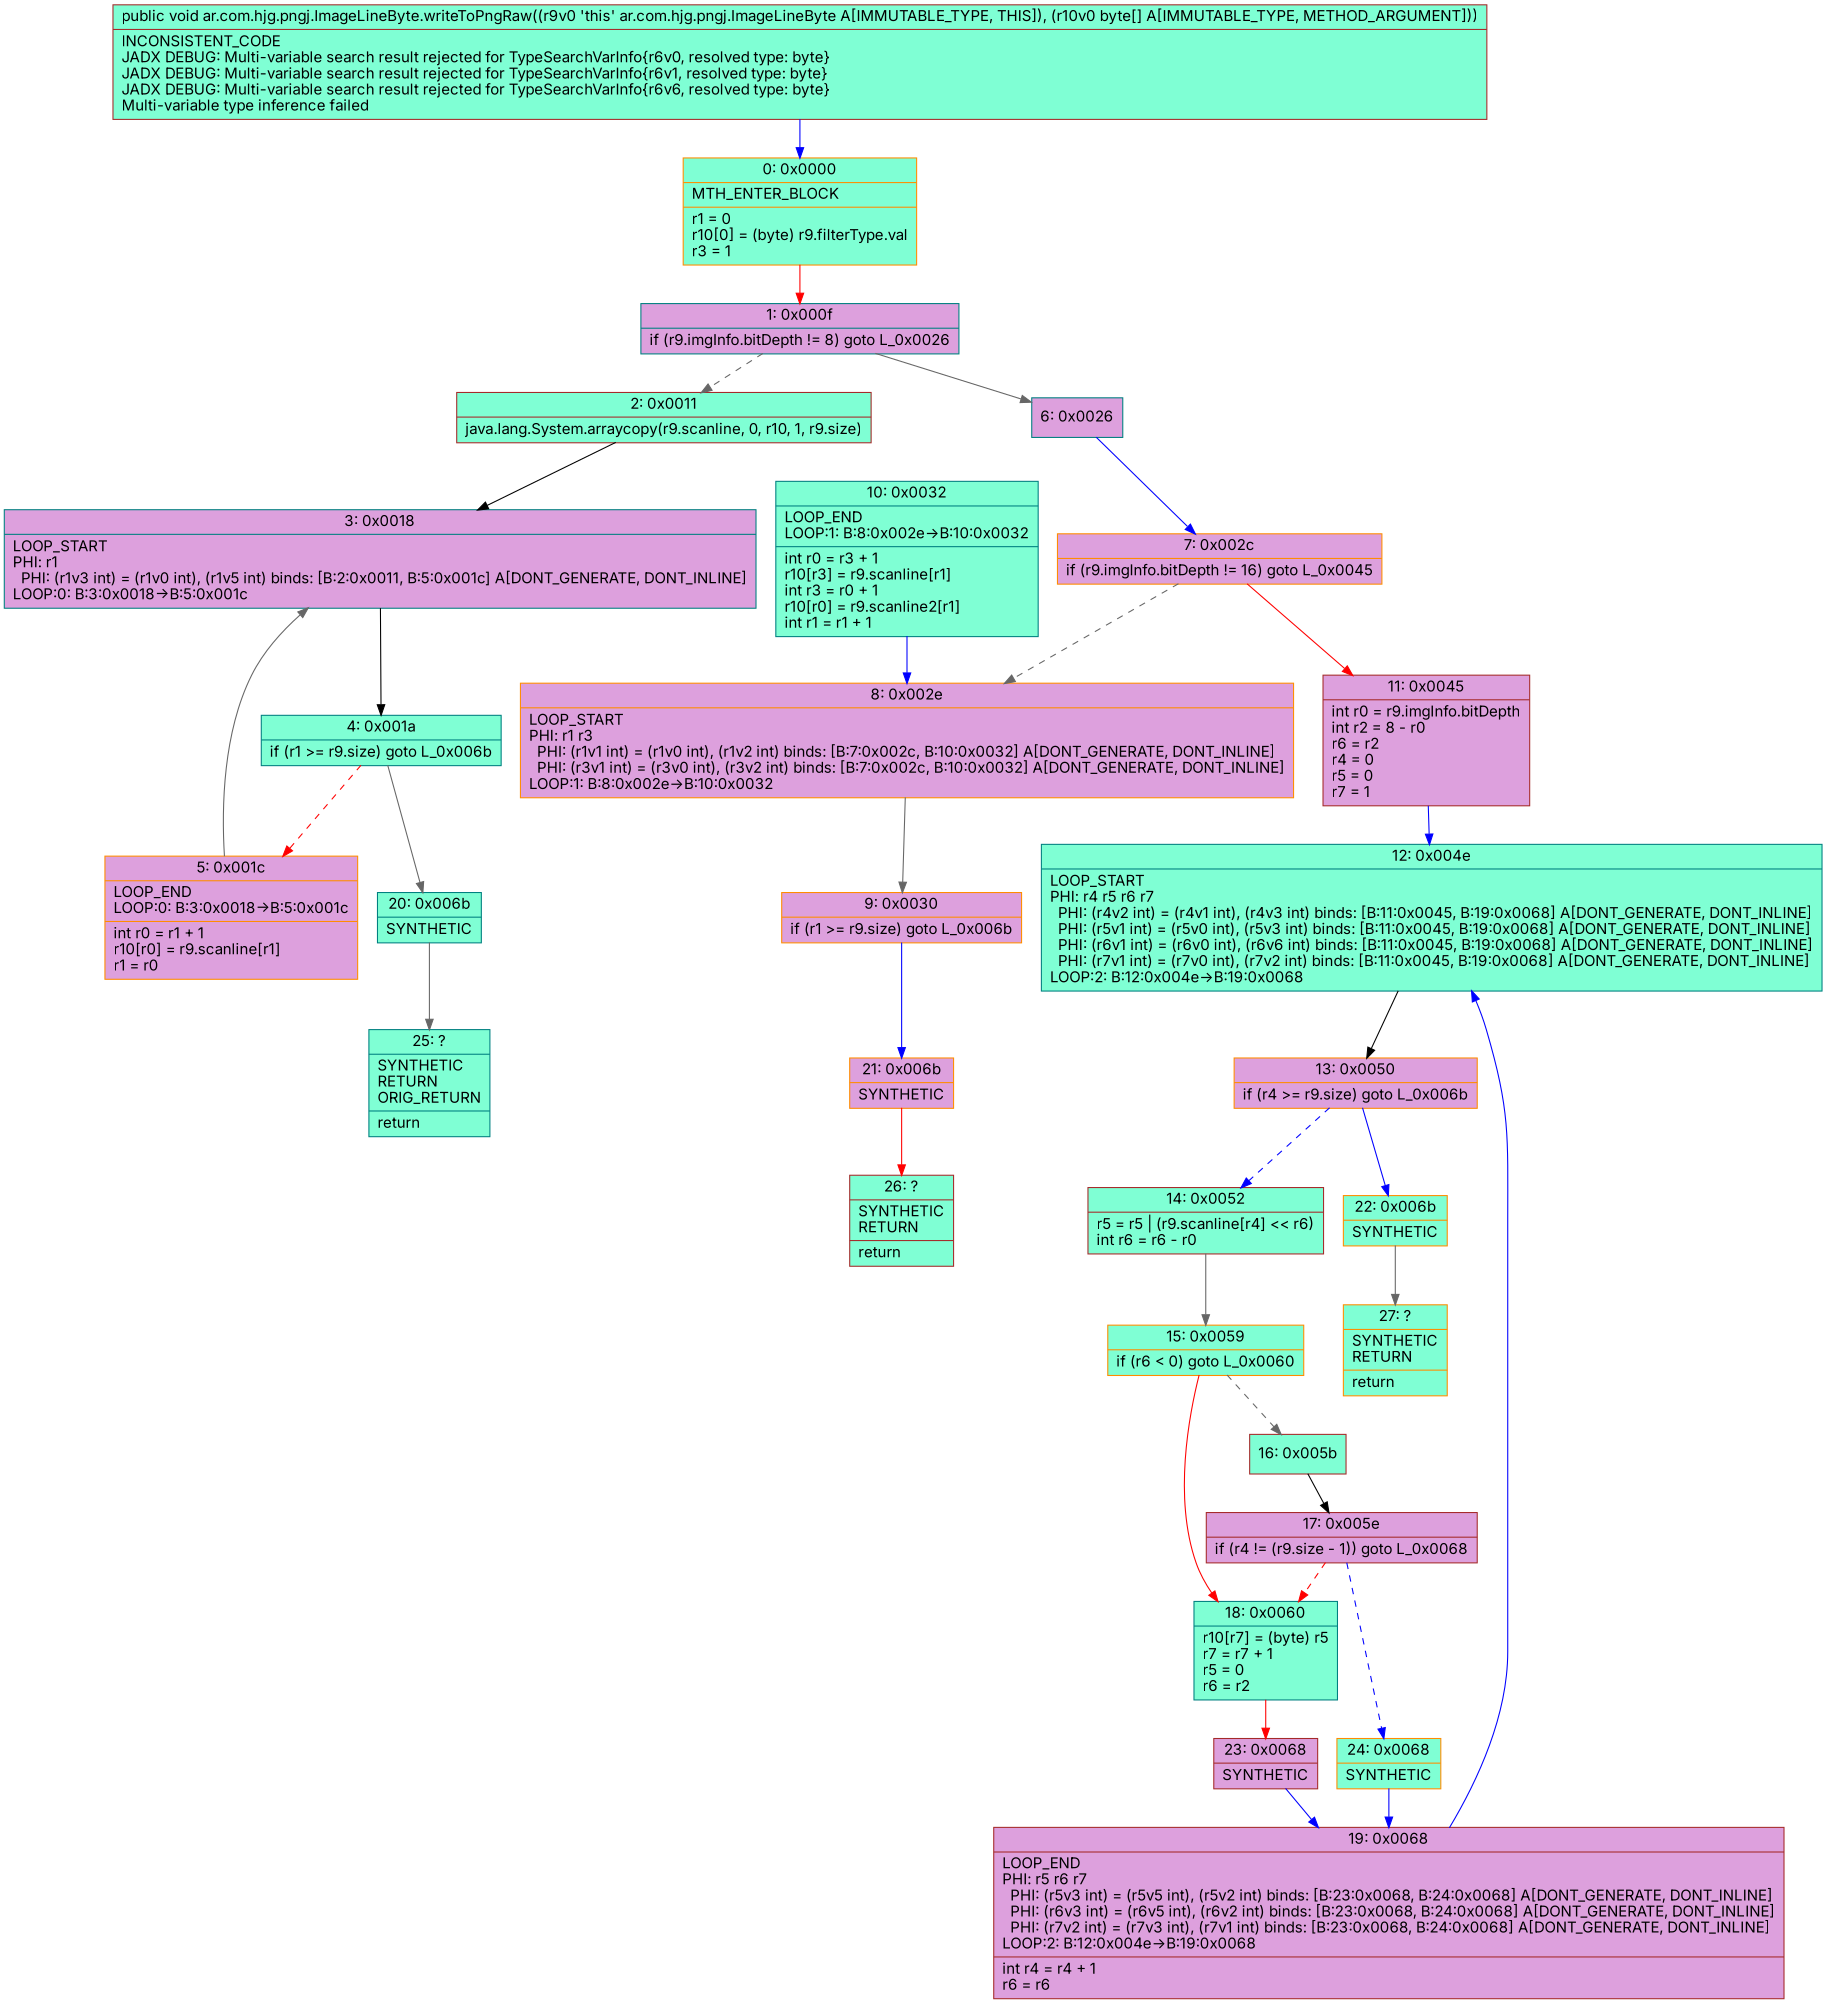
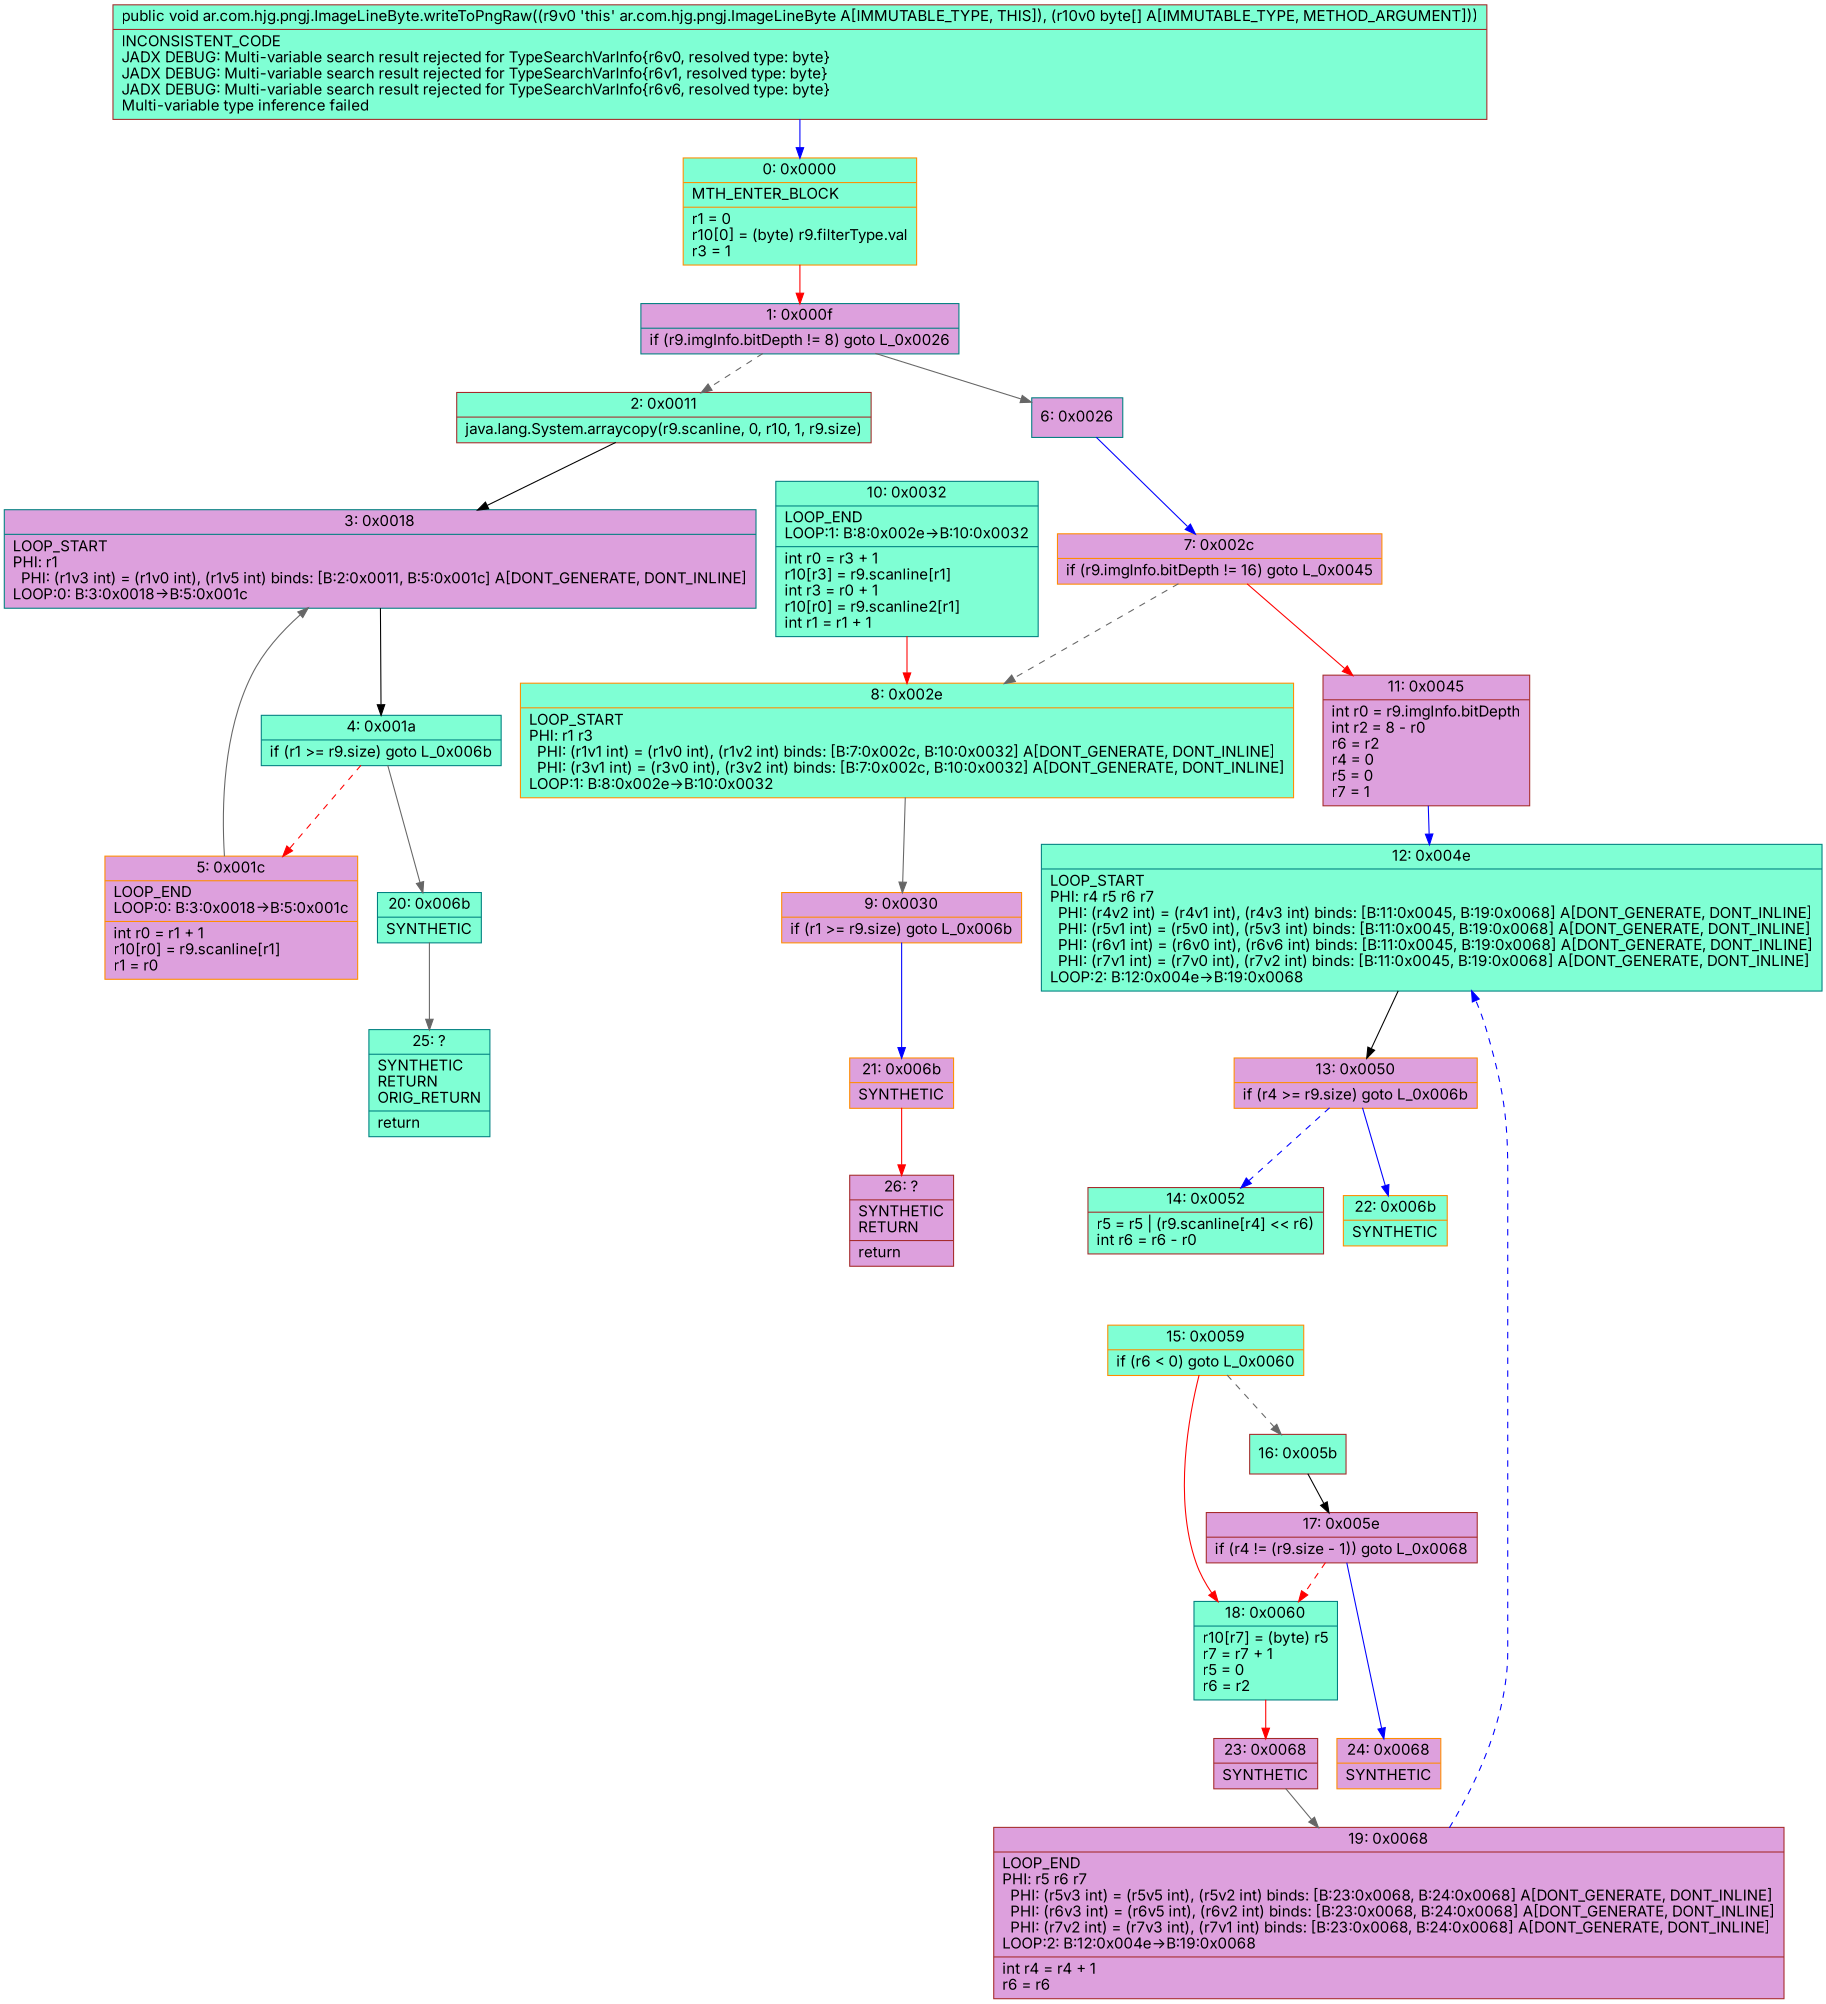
edge "10: 0x0032" -> "8: 0x002e": color blue -> red
node "8: 0x002e": fillcolor plum -> aquamarine
node "26: ?": fillcolor aquamarine -> plum
edge "14: 0x0052" -> "15: 0x0059": removed
node "27: ?": removed
edge "19: 0x0068" -> "12: 0x004e": style solid -> dashed
edge "17: 0x005e" -> "24: 0x0068": style dashed -> solid
node "24: 0x0068": fillcolor aquamarine -> plum
edge "24: 0x0068" -> "19: 0x0068": removed
edge "23: 0x0068" -> "19: 0x0068": color blue -> gray40
